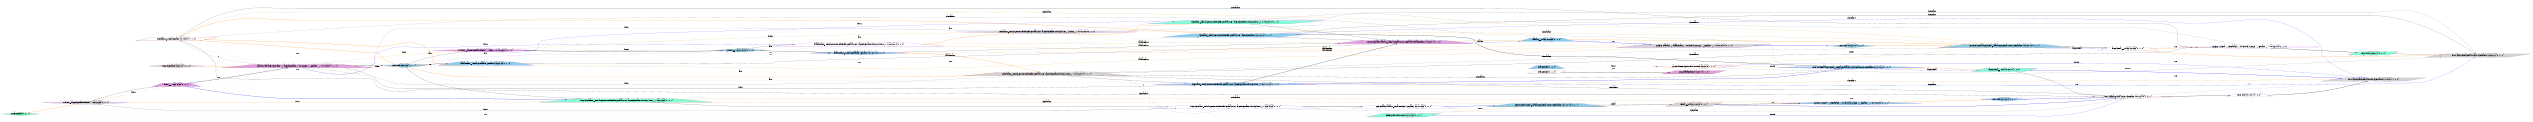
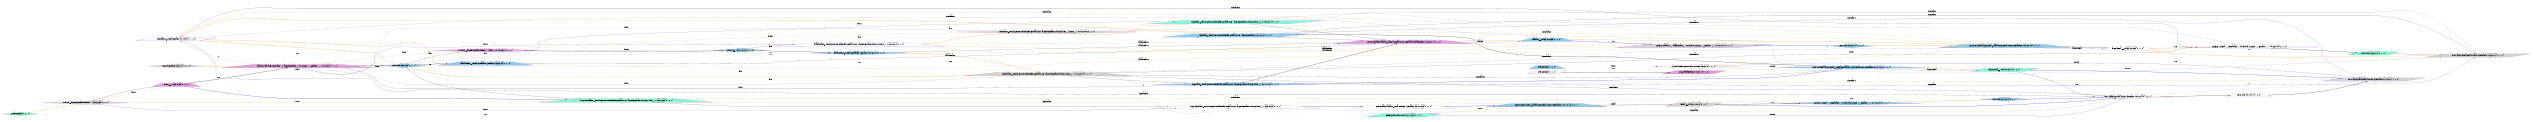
node "schemaName = schema.getName()@@@9@@@['1', '1', '0']": color brown -> purple
edge "divPos == -1@@@4@@@['0', '0', '1']" -> "return null@@@6@@@['1', '1', '1']": label "true" -> "divPos"
edge "return null@@@14@@@['0', '0', '1']" -> "return null@@@33@@@['0', '1', '0']": now "targetSchema == null@@@31@@@['0', '1', '0']" -> "return null@@@33@@@['0', '1', '0']"
